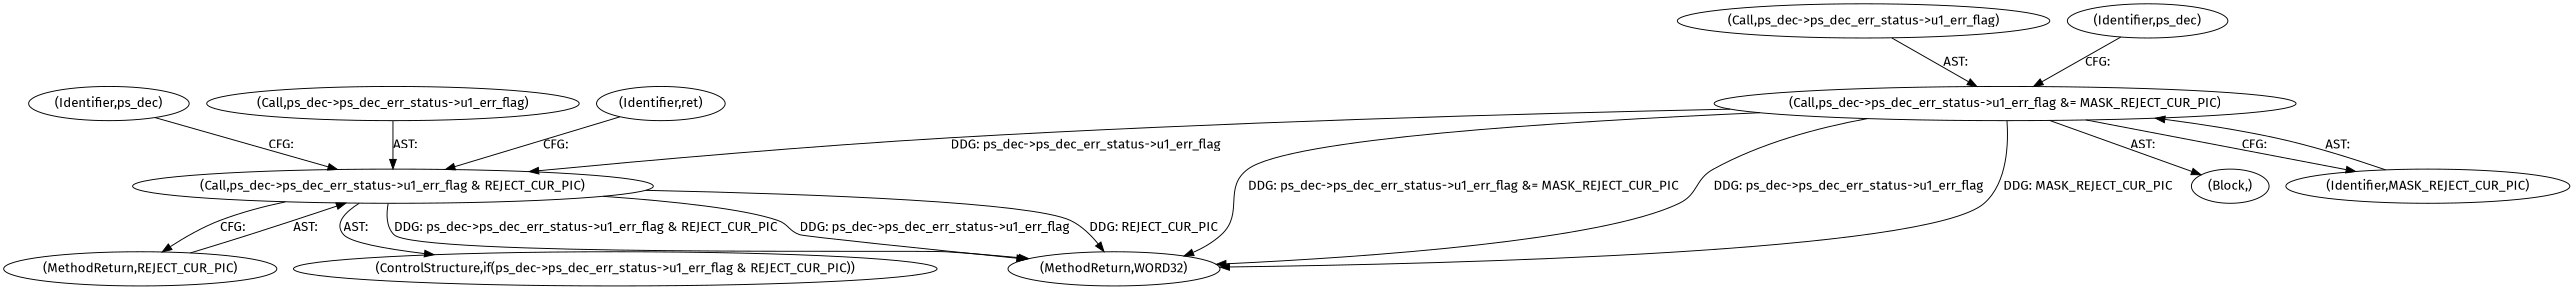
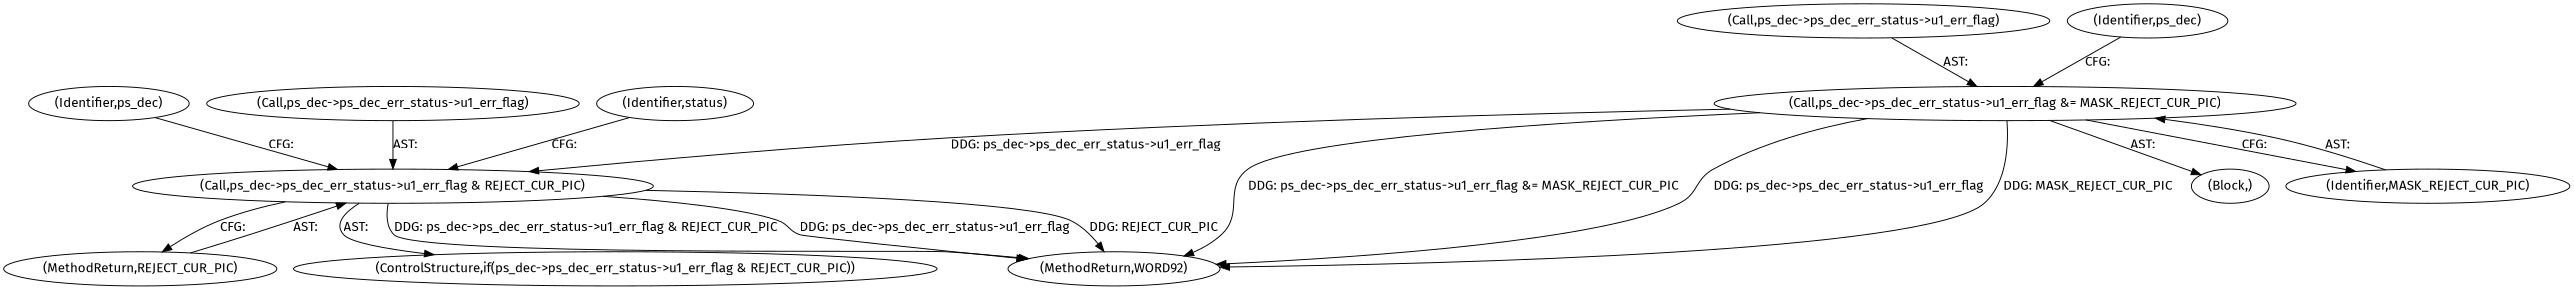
node "(Identifier,ret)": label "(Identifier,ret)" -> "(Identifier,status)"
node "(MethodReturn,WORD32)": label "(MethodReturn,WORD32)" -> "(MethodReturn,WORD92)"
